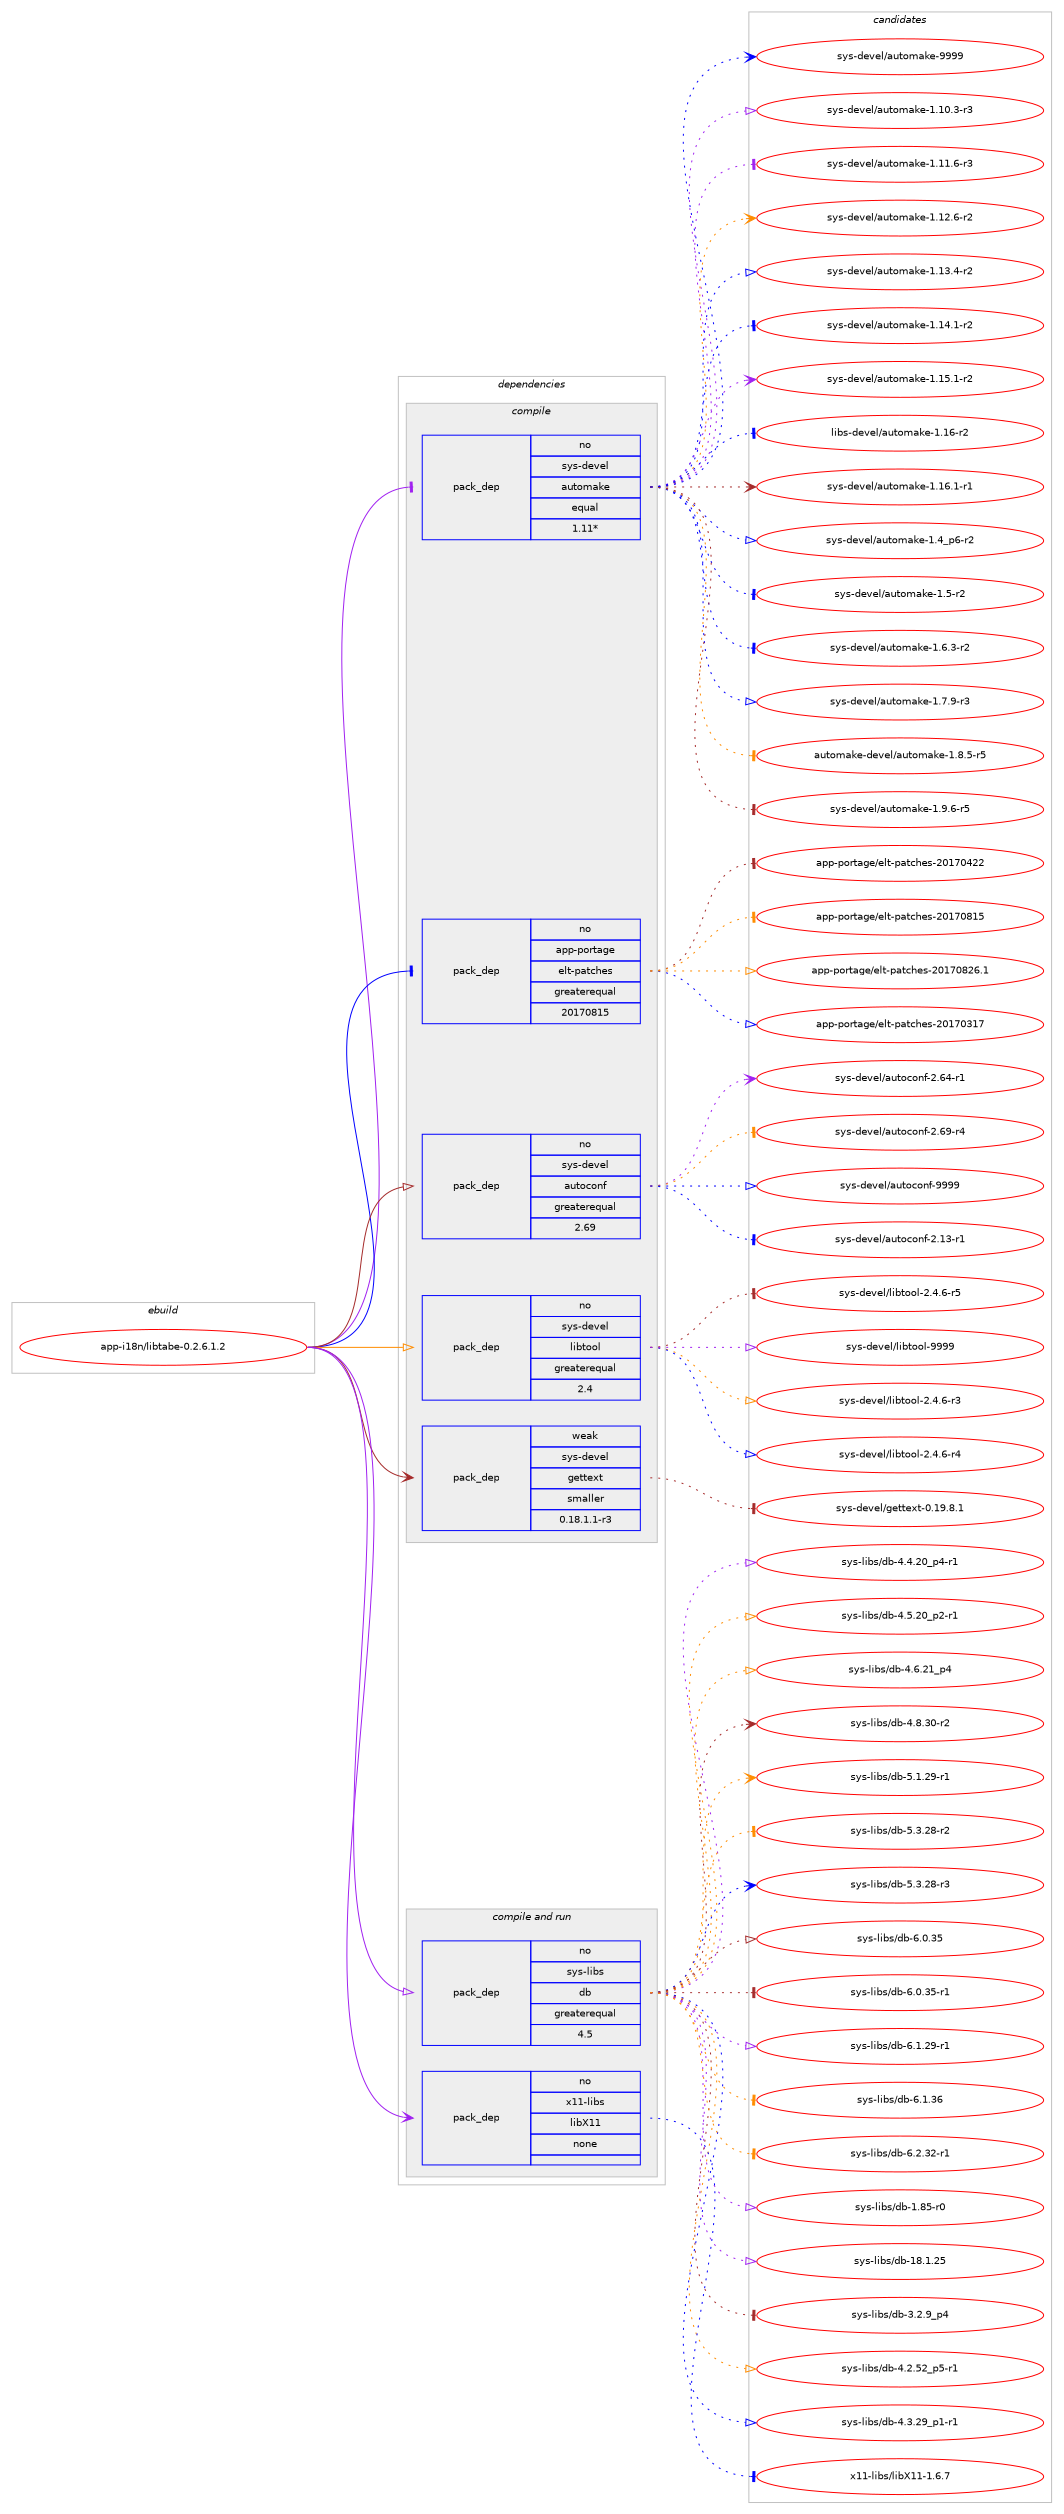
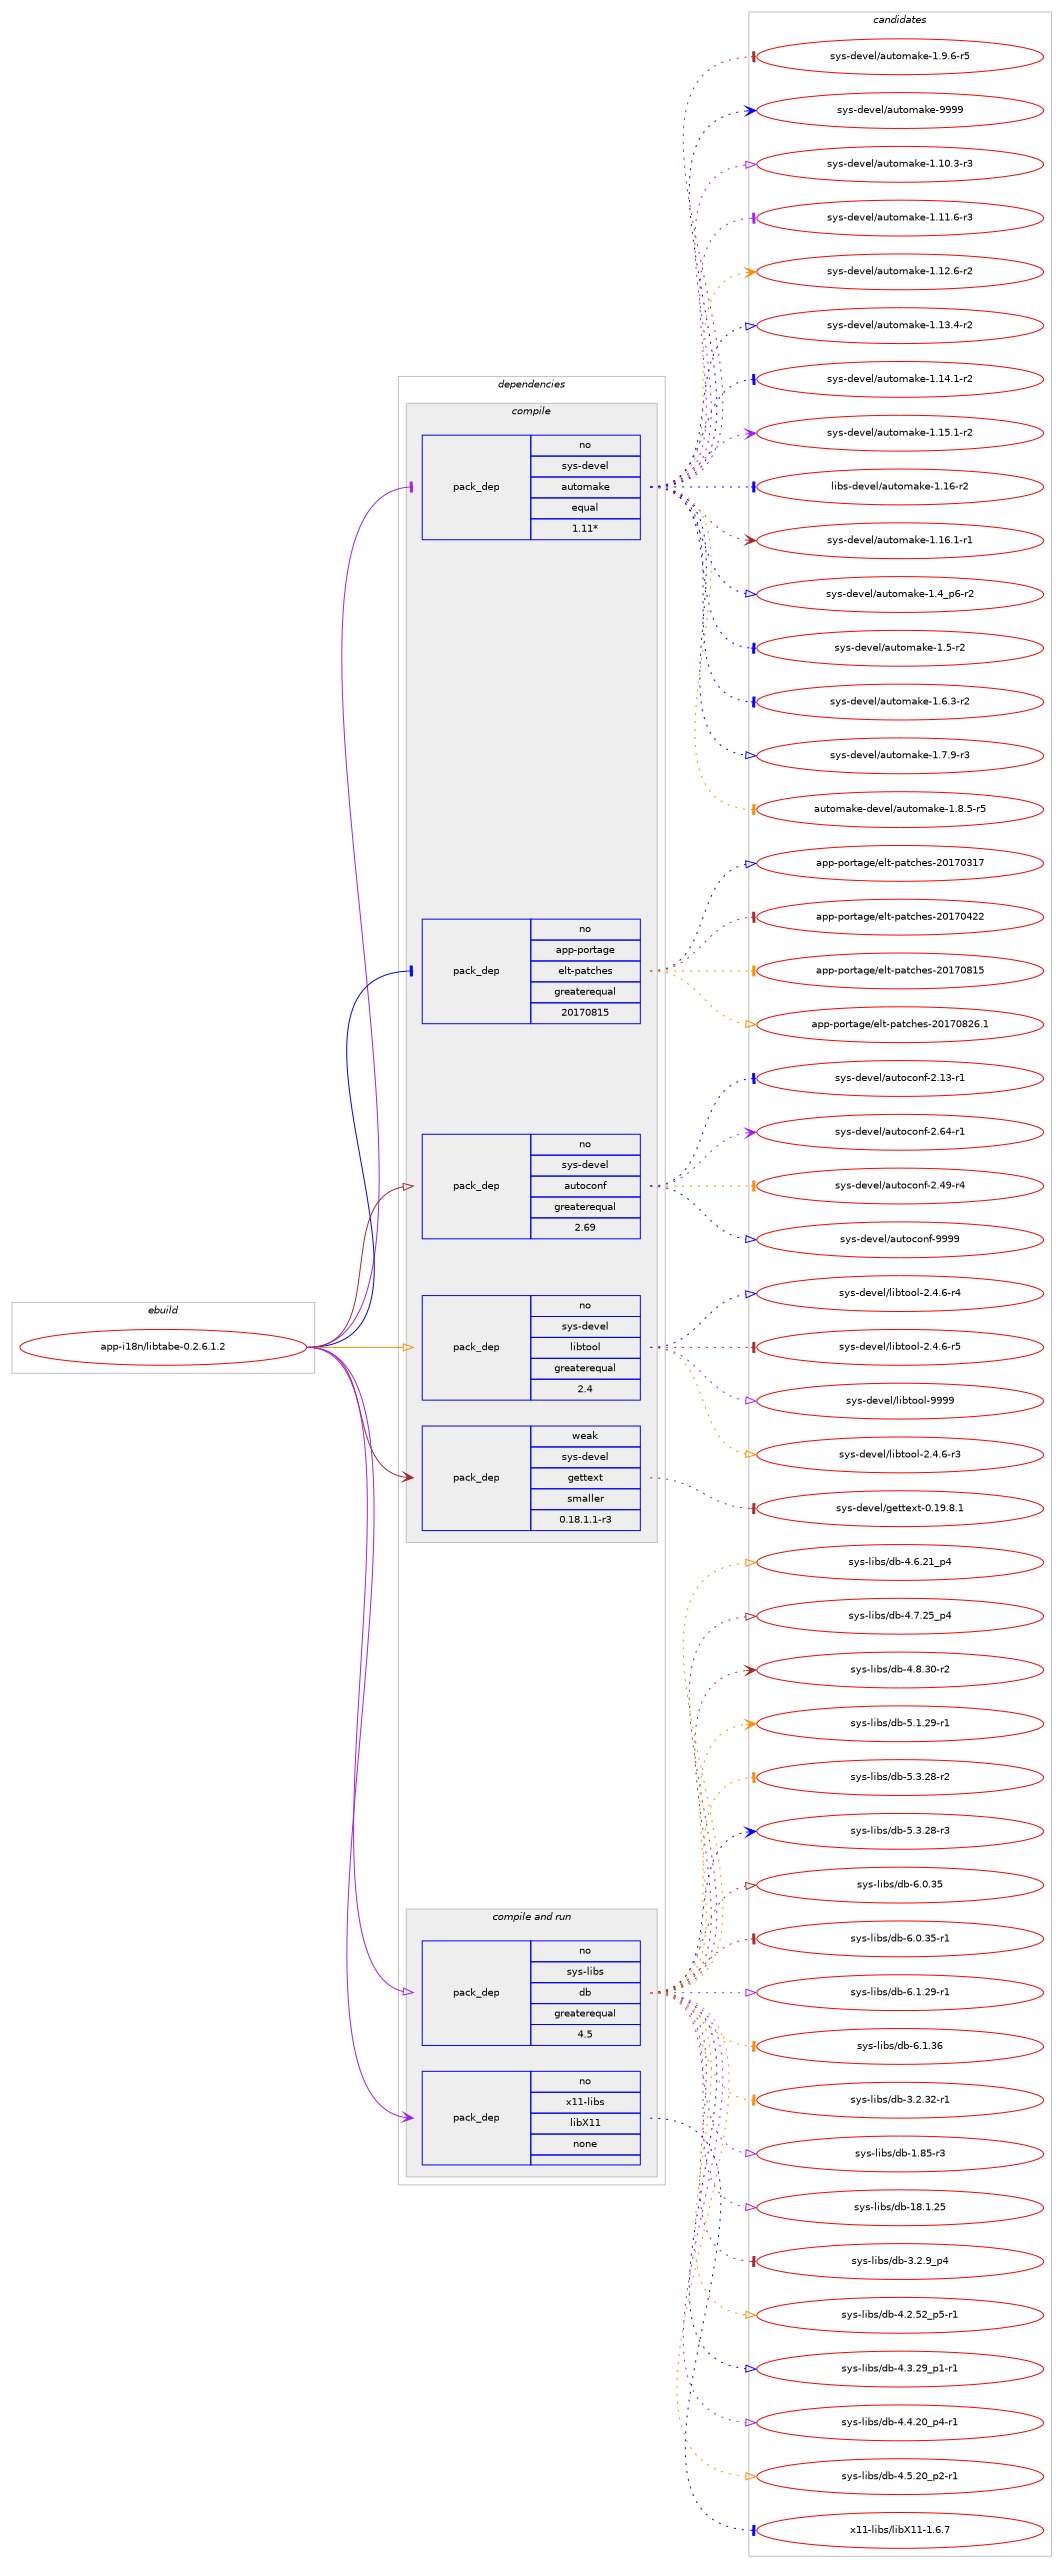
node "sys-devel/autoconf-2.69-r4": label "sys-devel/autoconf-2.69-r4" -> "sys-devel/autoconf-2.49-r4"
node "sys-libs/db-4.7.25_p4": added
node "sys-libs/db-6.2.32-r1": label "sys-libs/db-6.2.32-r1" -> "sys-libs/db-3.2.32-r1"
node "sys-libs/db-1.85-r0": label "sys-libs/db-1.85-r0" -> "sys-libs/db-1.85-r3"
